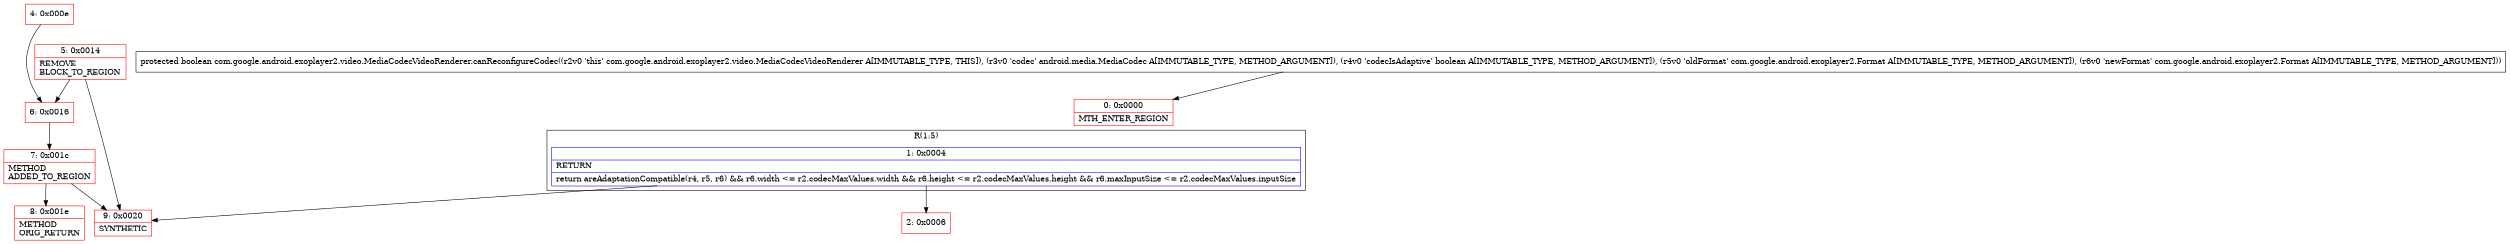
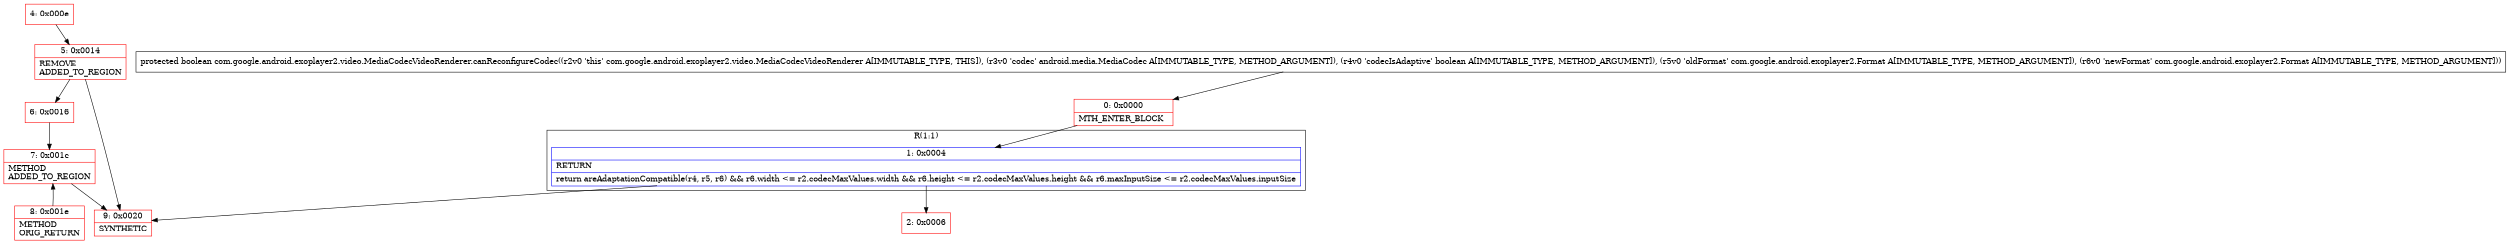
edge "4: 0x000e" -> "6: 0x0016": now "4: 0x000e" -> "5: 0x0014"
node "5: 0x0014": text "BLOCK_TO_REGION" -> "ADDED_TO_REGION"
node "0: 0x0000": text "MTH_ENTER_REGION" -> "MTH_ENTER_BLOCK"
edge "0: 0x0000" -> "1: 0x0004": added
cluster "R(1:5)": label "R(1:5)" -> "R(1:1)"
edge "7: 0x001c" -> "8: 0x001e": reversed
